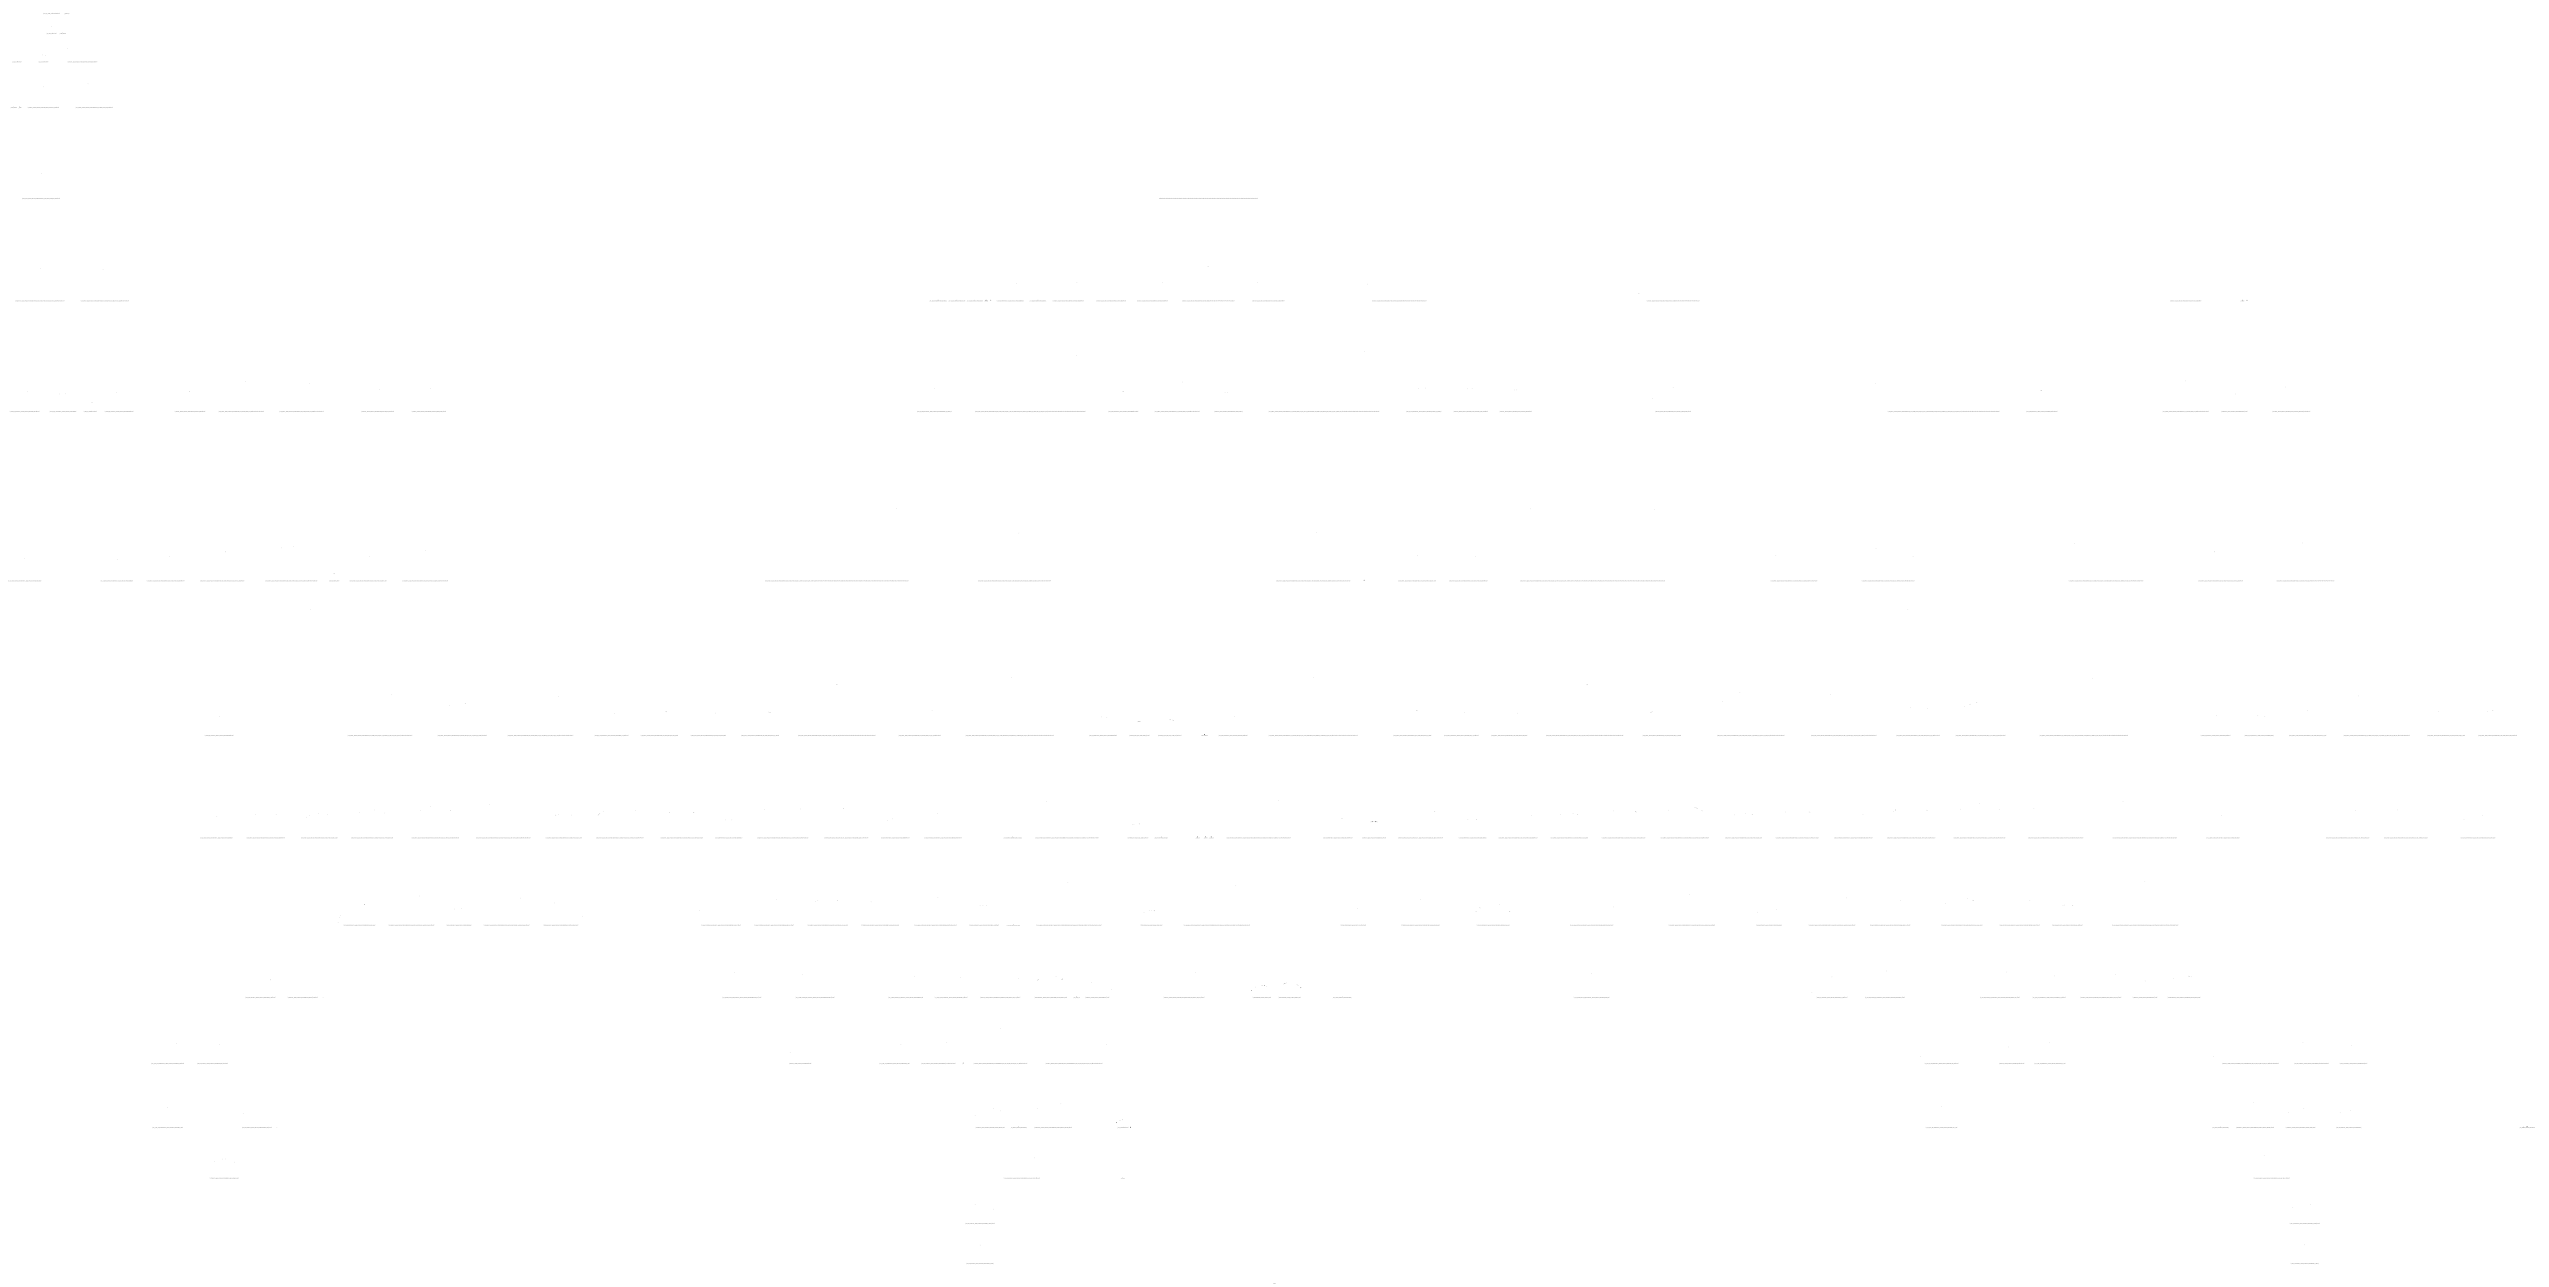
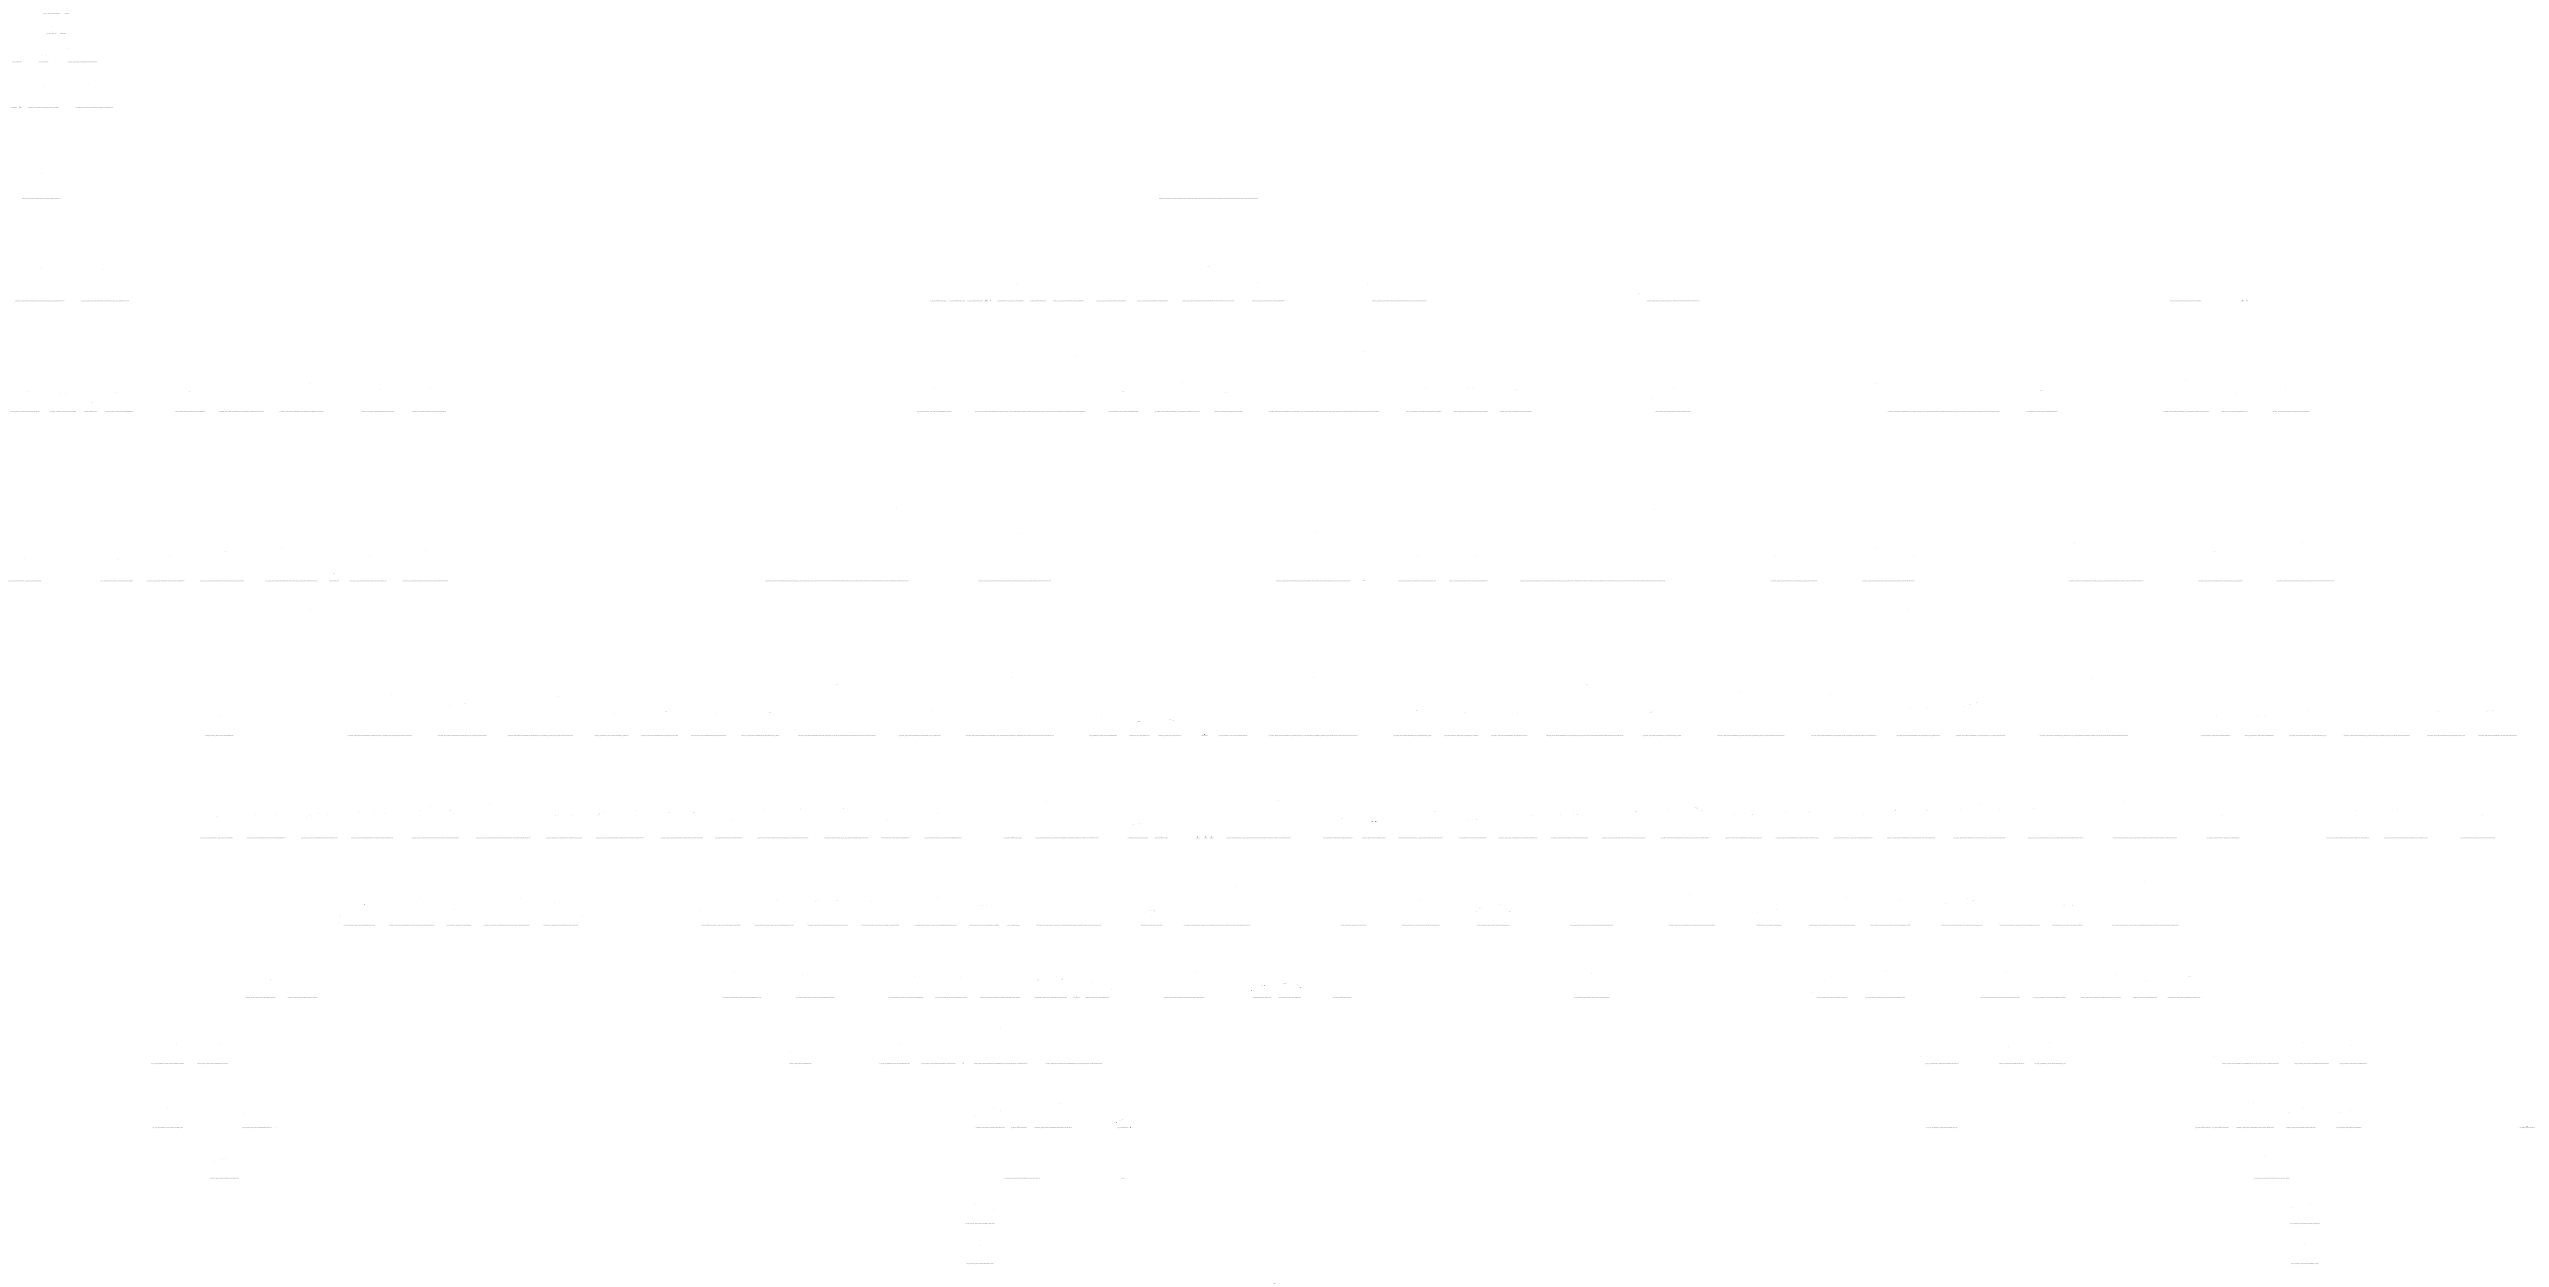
node "_ZNSt7__cxx1112basic_stringIcSt11char_traitsIcESaIcEEC1Ev": added
